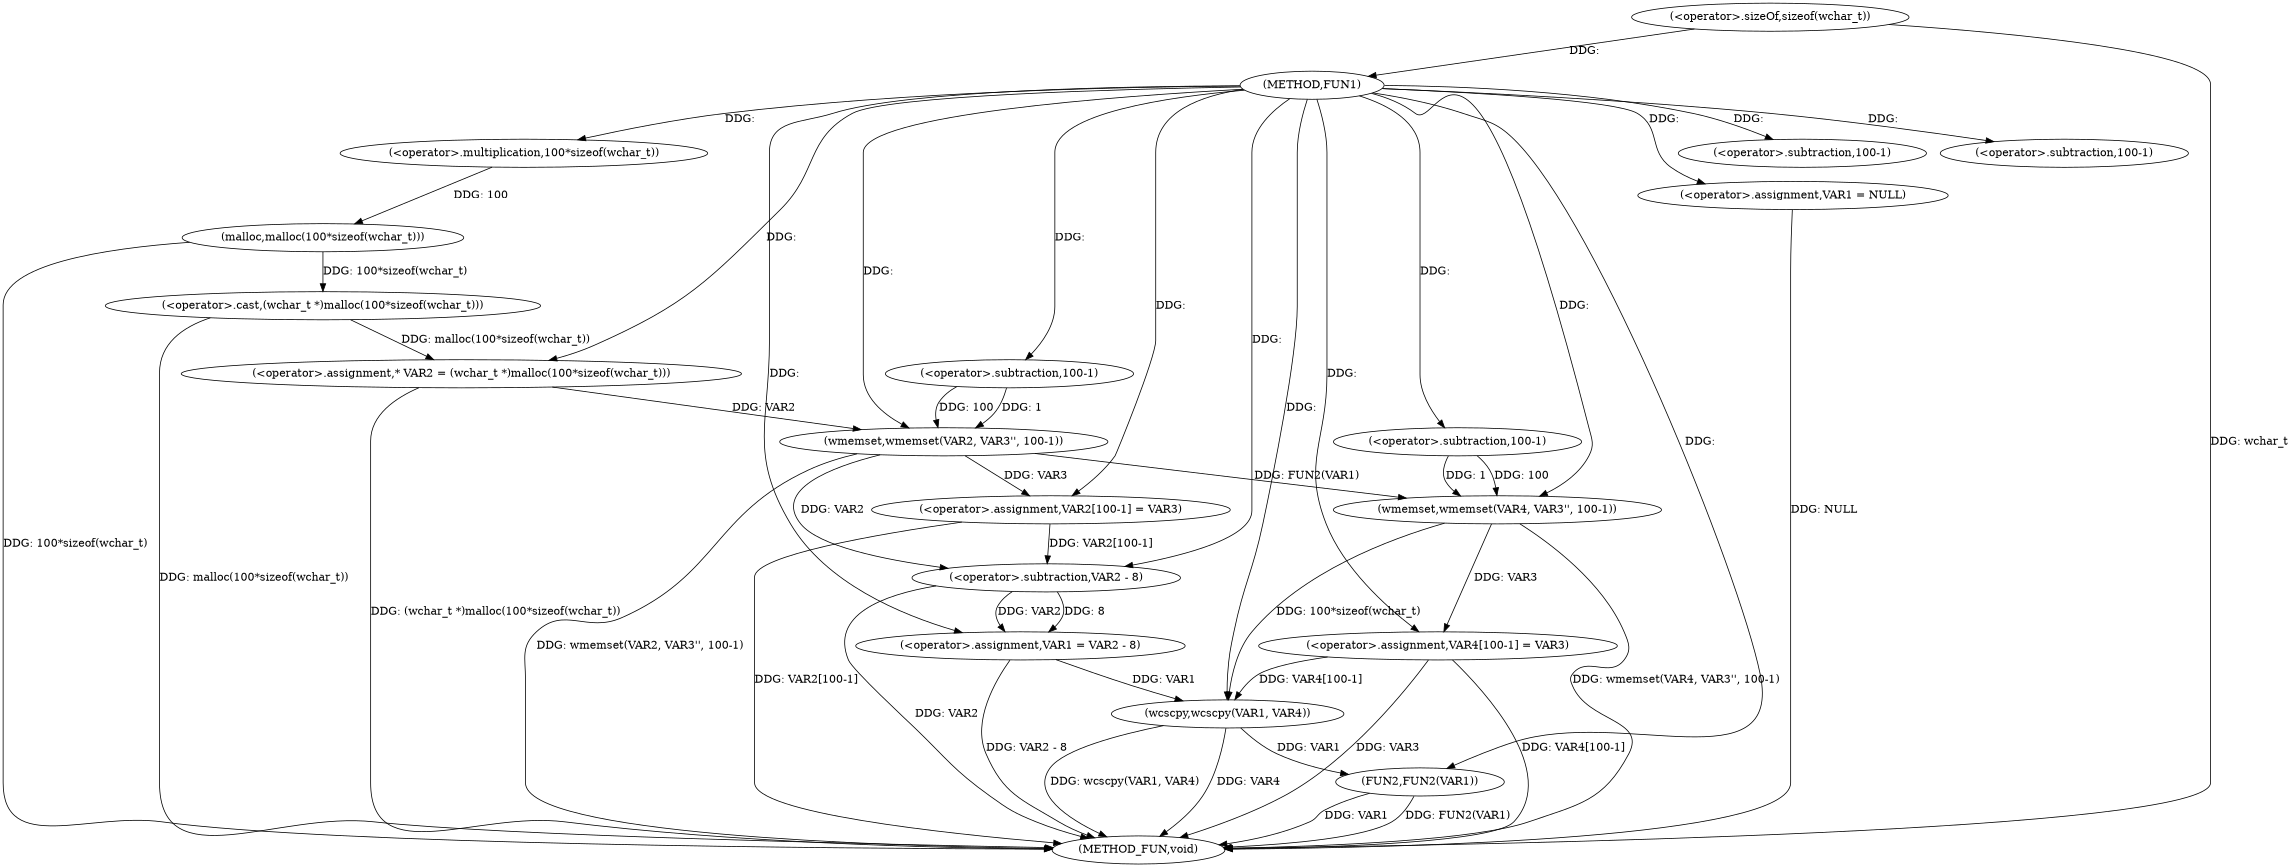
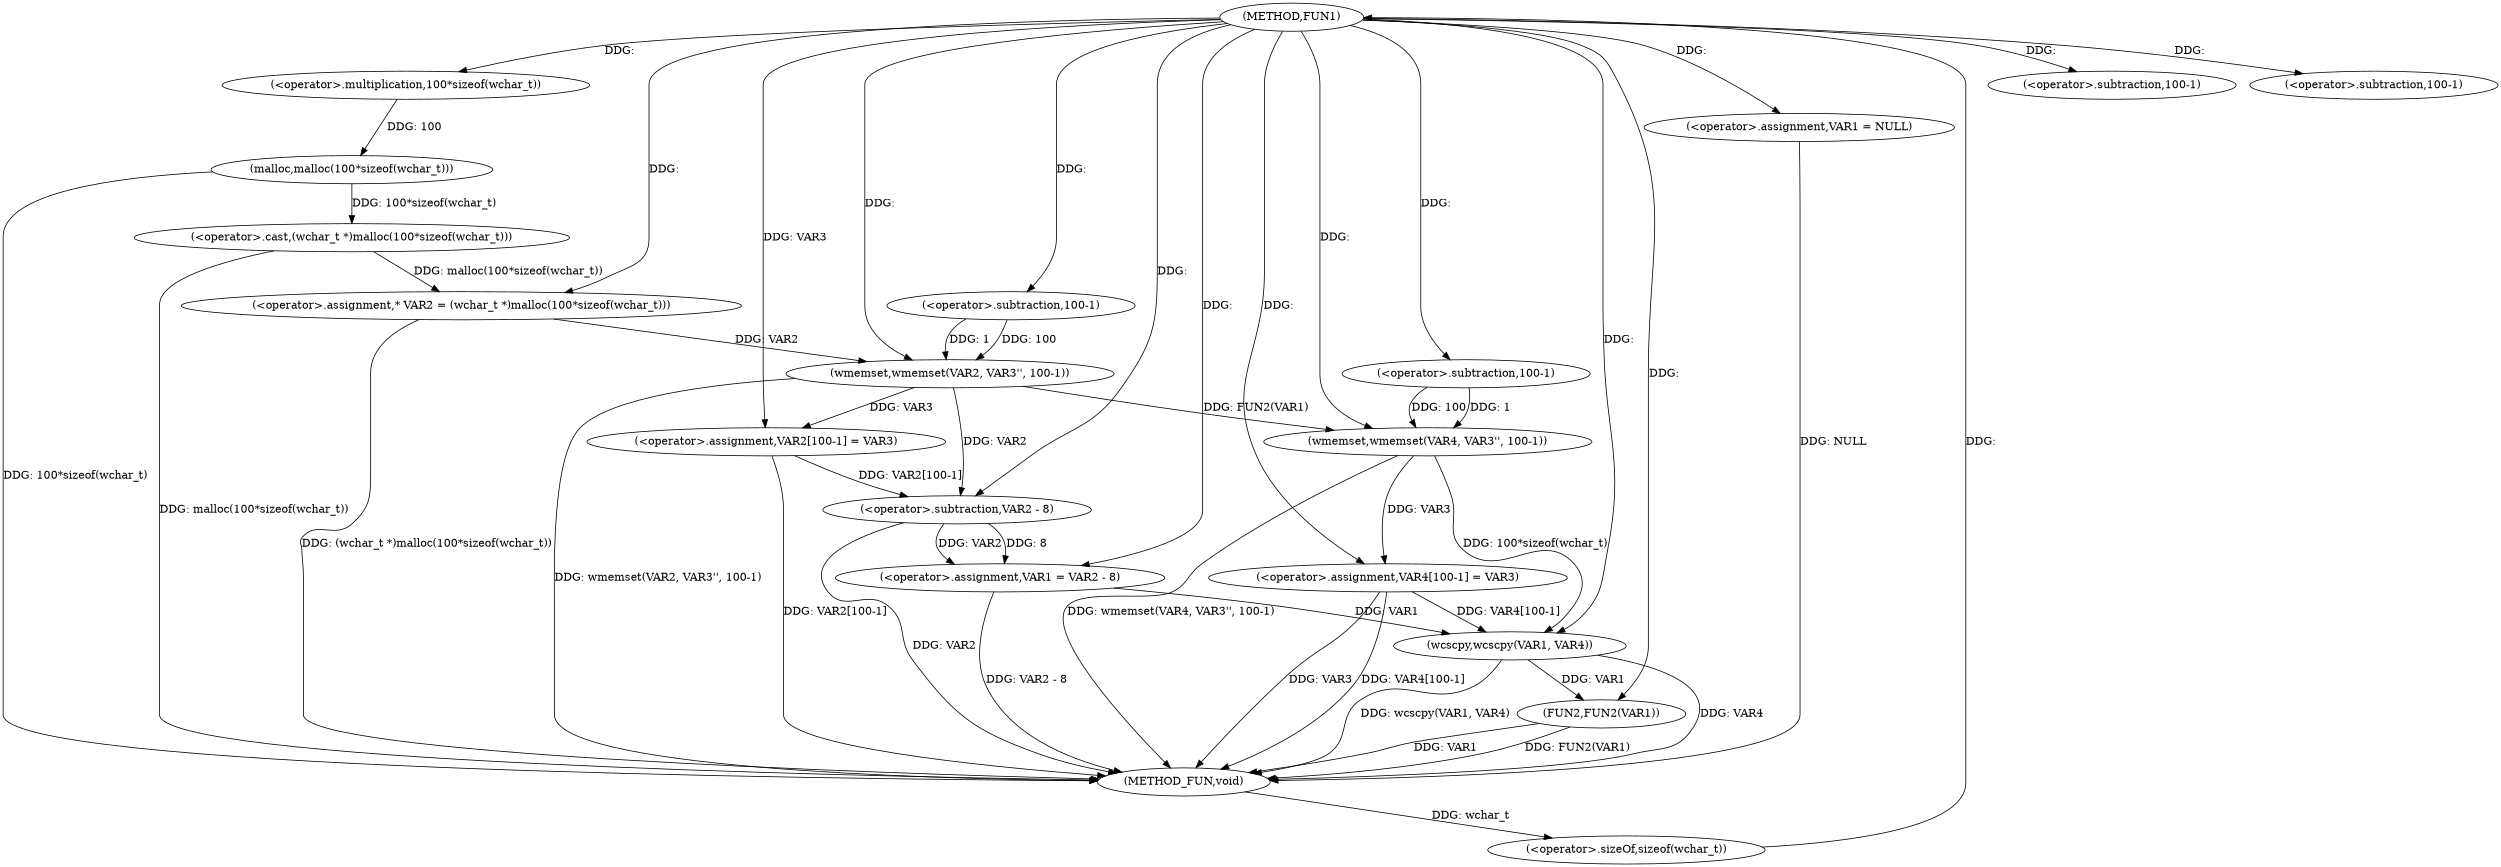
edge "(METHOD,FUN1)" -> "(<operator>.assignment,VAR2[100-1] = VAR3)": label "DDG: " -> "DDG: VAR3"
edge "(<operator>.sizeOf,sizeof(wchar_t))" -> "(METHOD_FUN,void)": reversed
